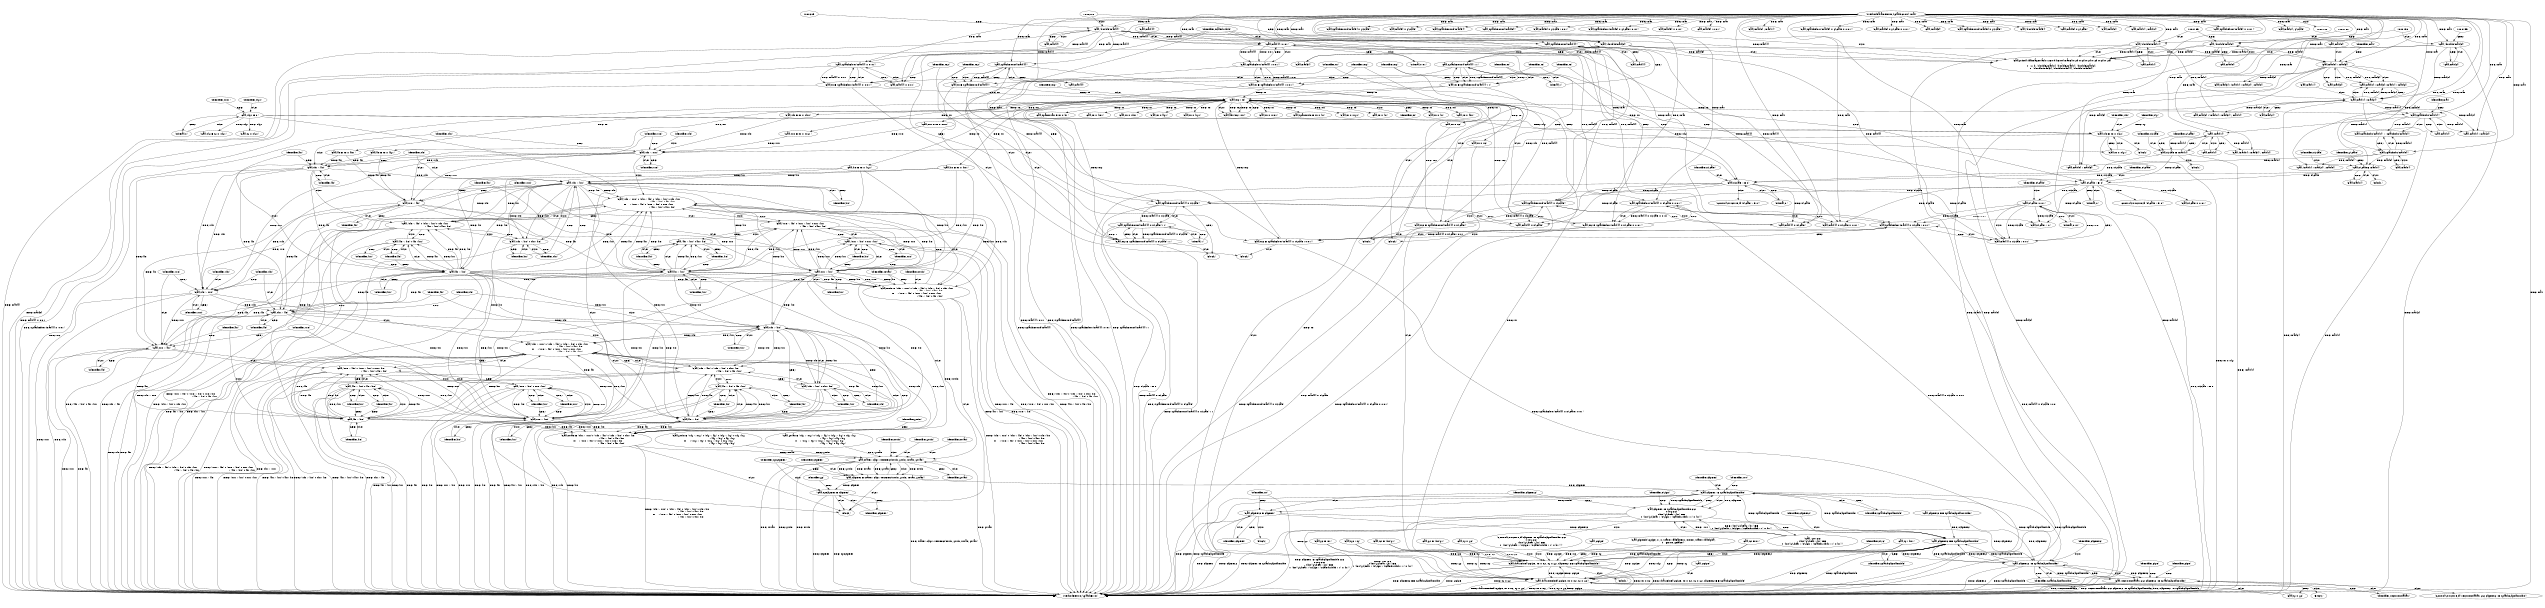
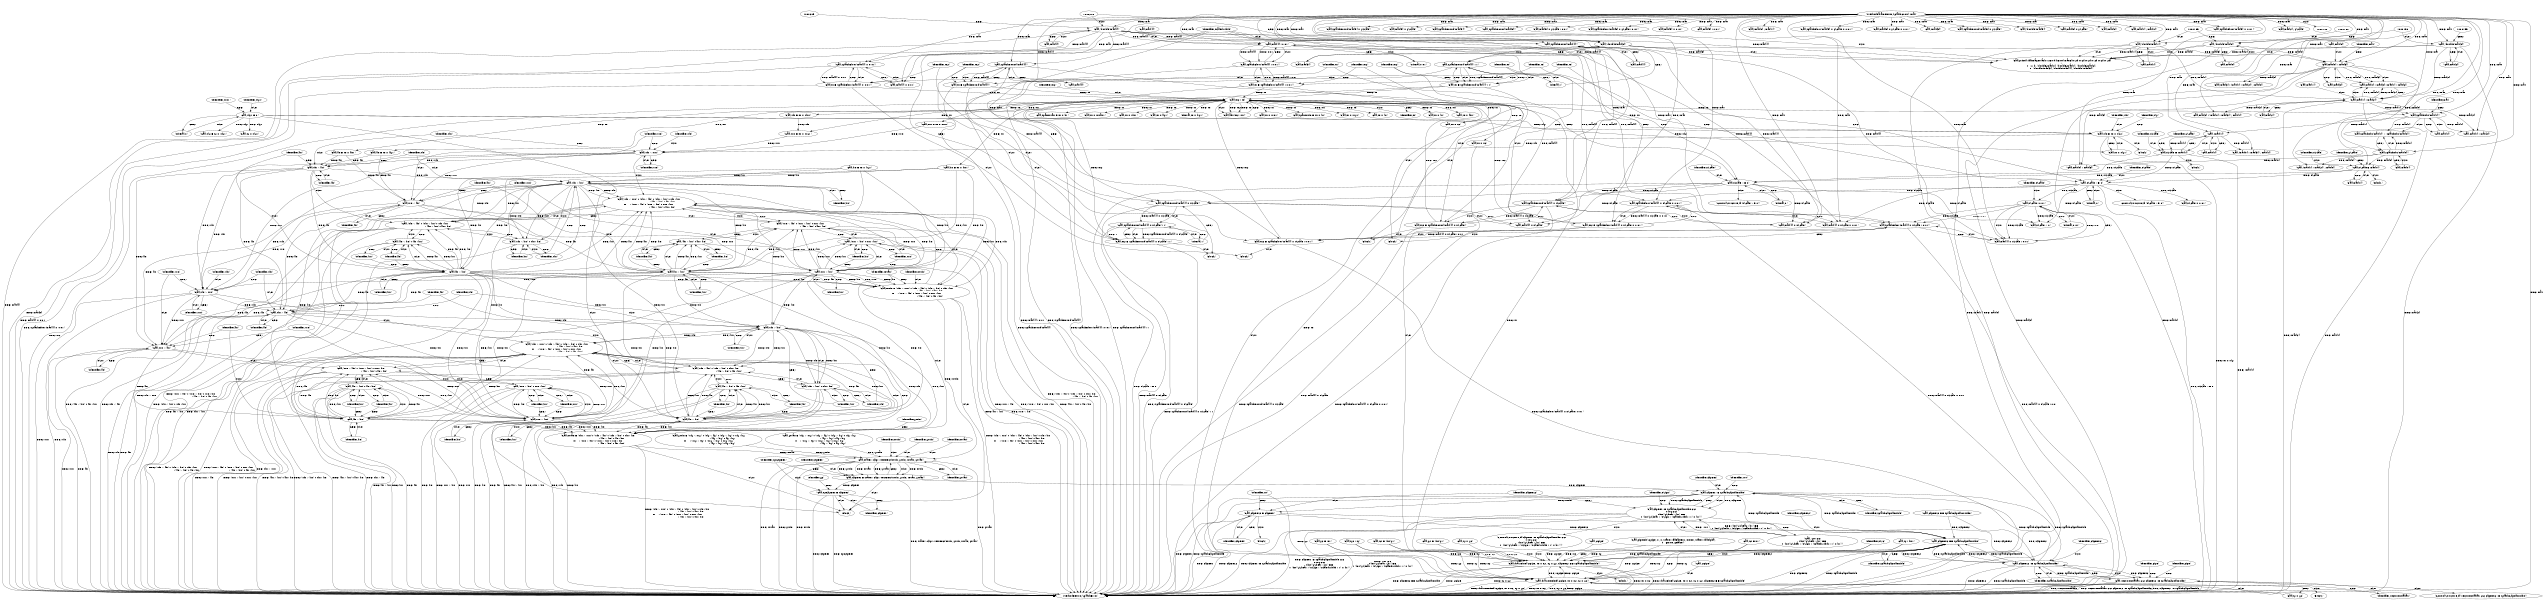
edge "(Call,tx2 - tx)" -> "(Call,lrx = tx + lry1)": removed, label "DDG: tx"
node "(Call,tx + lrx1)": label "(Call,tx + lrx1)" -> "(Call,tx + xMax1)"
node "(Call,tx + lry1)": label "(Call,tx + lry1)" -> "(Literal,tx + lry1)"
edge "(Identifier,uly)" -> "(Call,ulx = tx + uly1)": label "DDG: ty" -> "CFG: "
edge "(Call,ulx = tx + ulx1)" -> "(Call,ulx < urx)": now "(Call,ulx = tx + ulx1)" -> "(Call,urx = tx + ury1)"
edge "(Call,x2 = x1)" -> "(Call,drawAAPixel(&pipe, tx + x2, ty + y2))": label "DDG: uly1" -> "DDG: x2"
